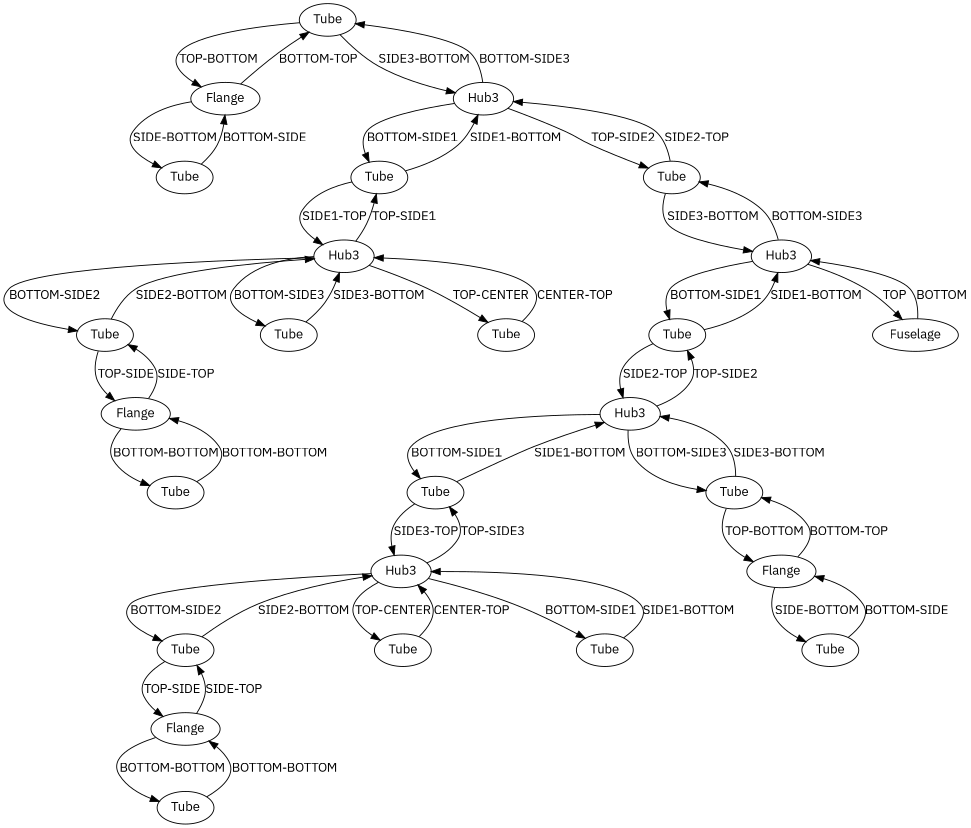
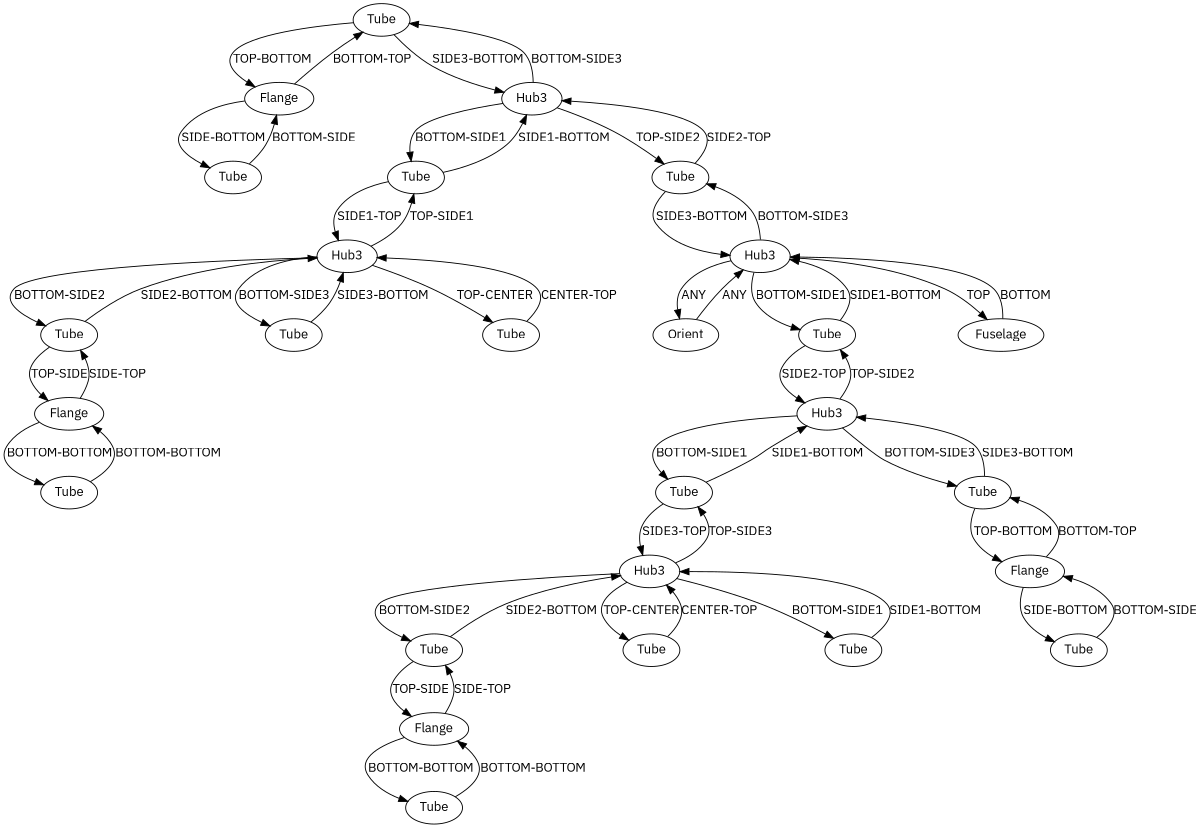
node "Orient": added
